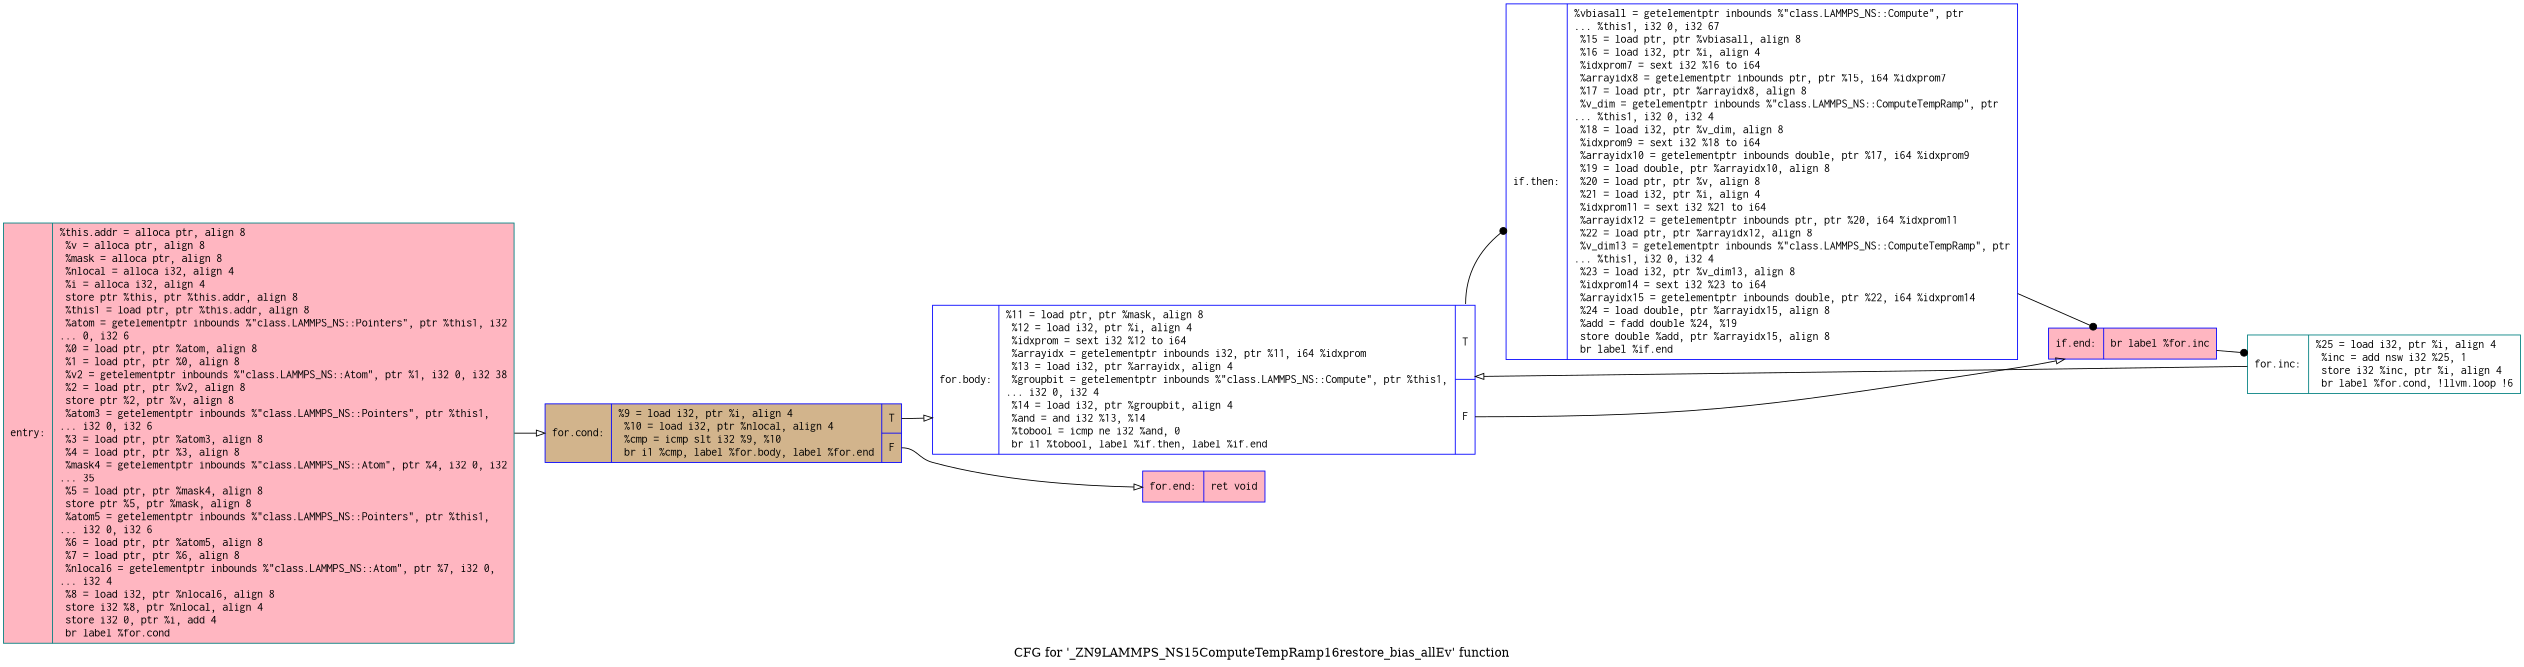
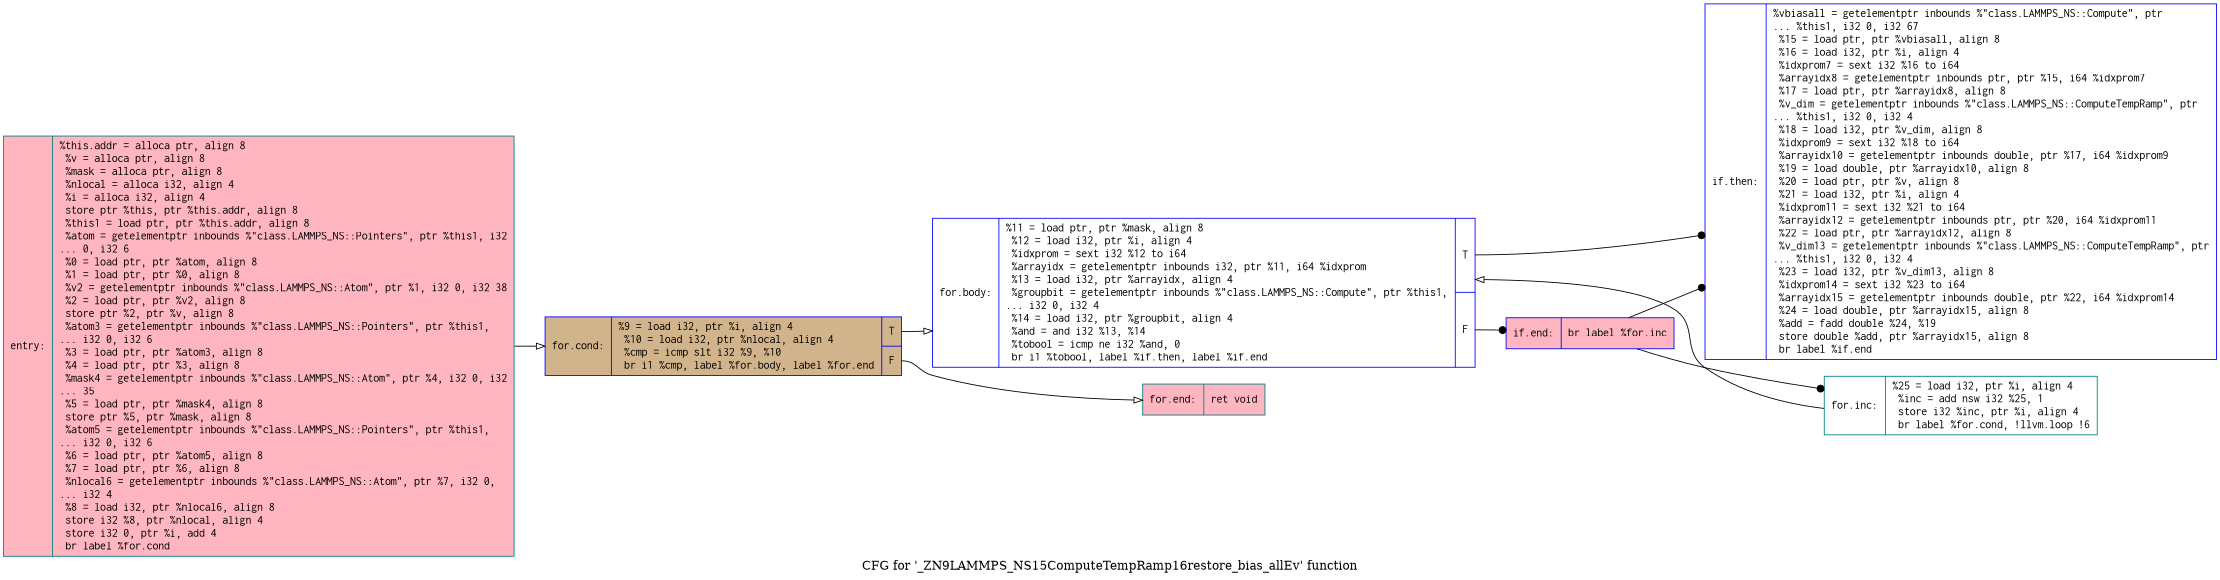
edge "if.then:" -> "if.end:": reversed
edge "for.body:" -> "if.end:": arrowhead onormal -> dot
node "for.end:": color blue -> teal
